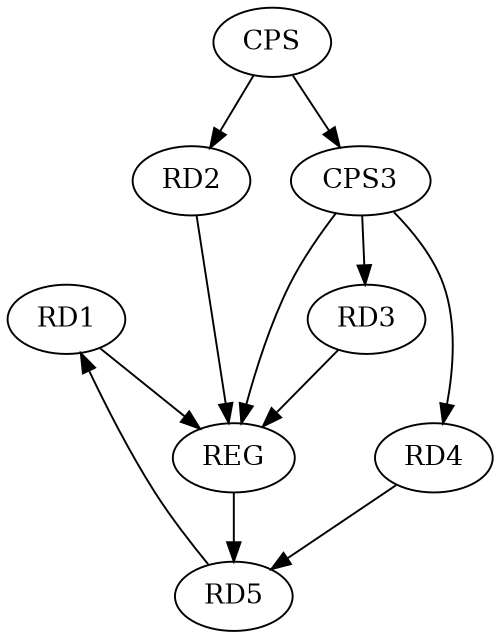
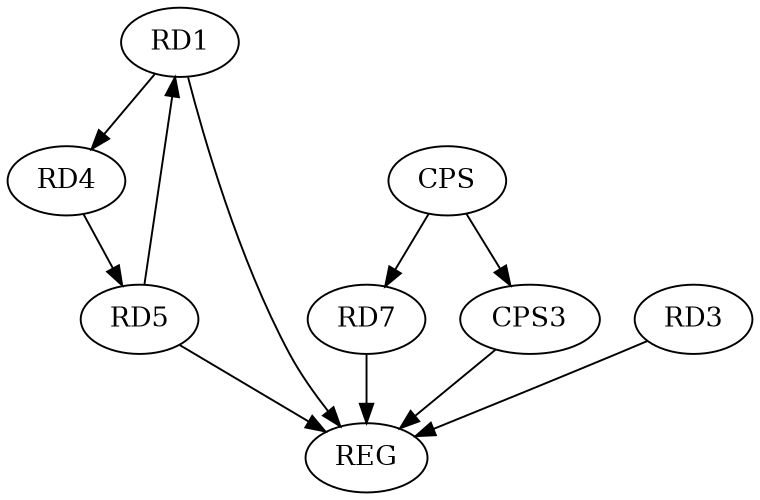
node "RD2": label "RD2" -> "RD7"
edge "CPS3" -> "RD3": removed
edge "CPS3" -> "RD4": now "RD1" -> "RD4"
edge "REG" -> "RD5": reversed
